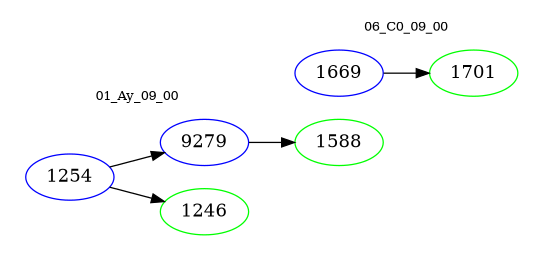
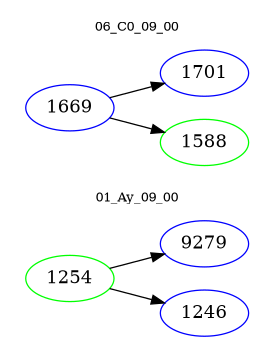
node "1701": color green -> blue
edge "9279" -> "1588": now "1669" -> "1588"
node "1254": color blue -> green
node "1246": color green -> blue
